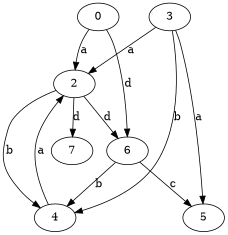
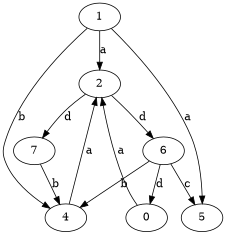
node "3": label "3" -> "1"
edge "0" -> "6": reversed
edge "2" -> "4": now "7" -> "4"
